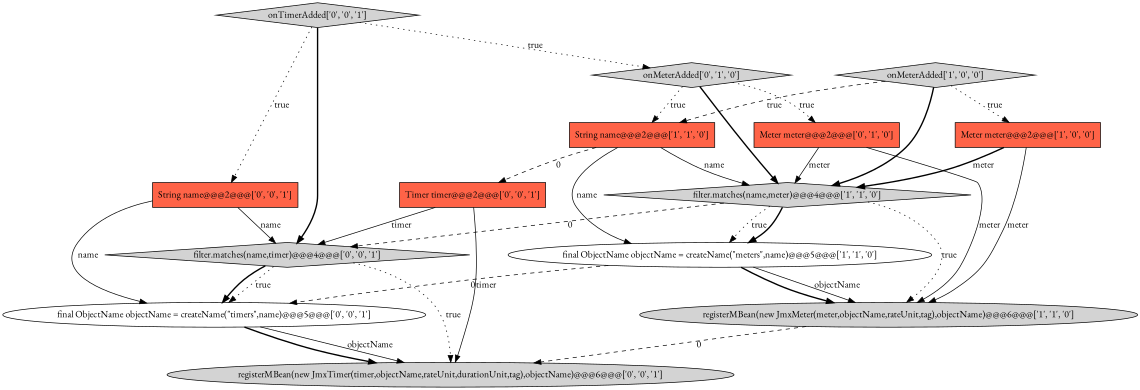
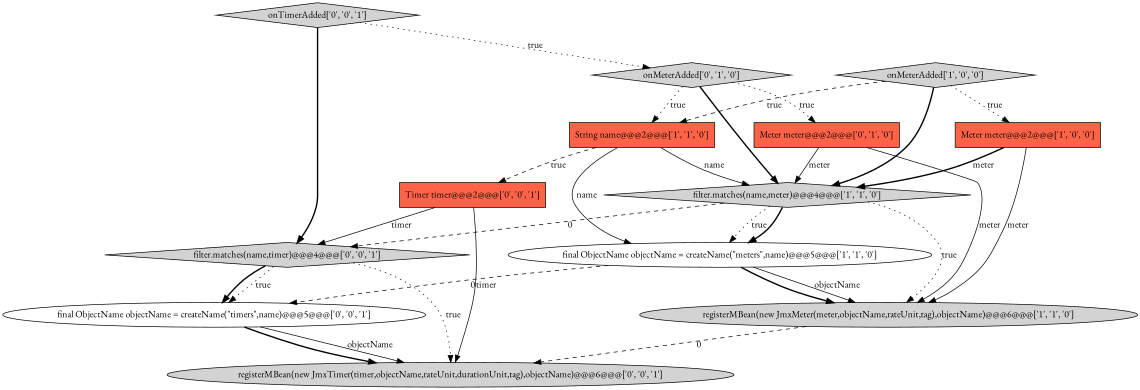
edge "String name@@@2@@@['1', '1', '0']" -> "Timer timer@@@2@@@['0', '0', '1']": label "0" -> "true"
node "String name@@@2@@@['0', '0', '1']": removed
